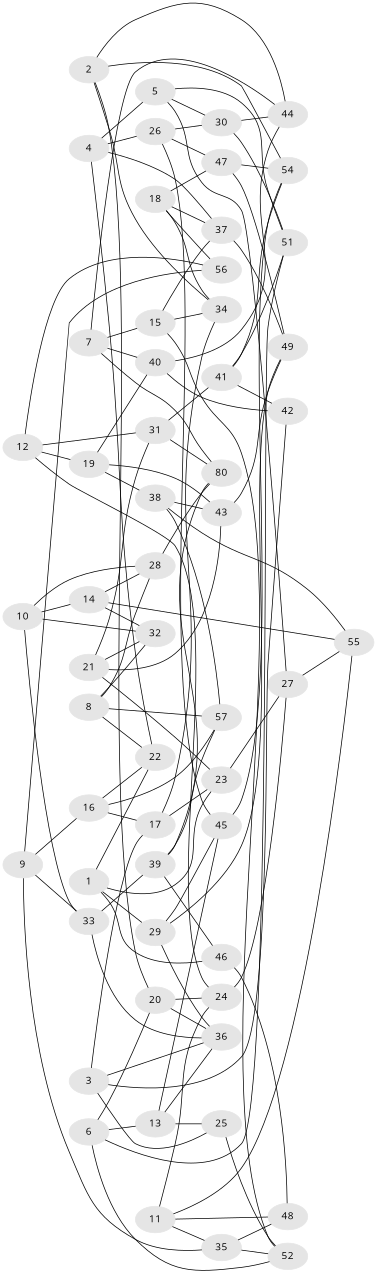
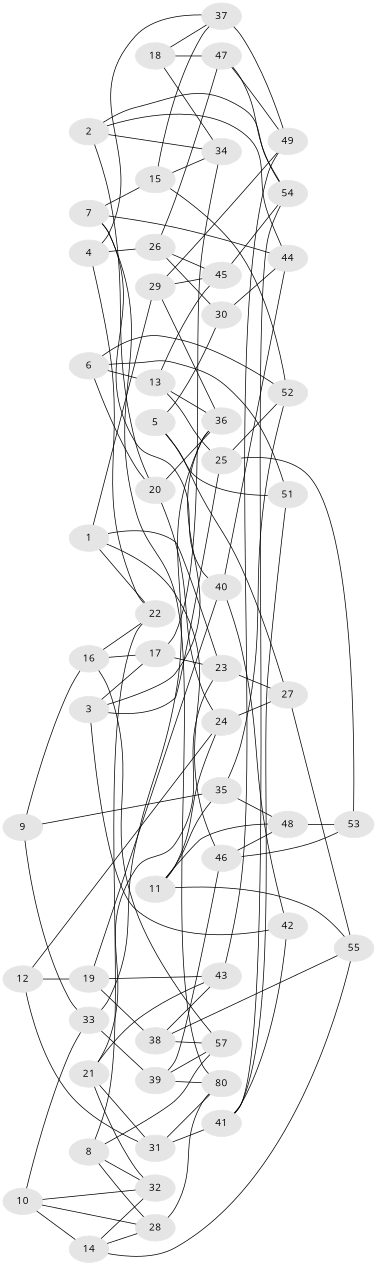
edge "5" -- "4": removed
edge "30" -- "51": removed
node "56": removed
node "53": added
